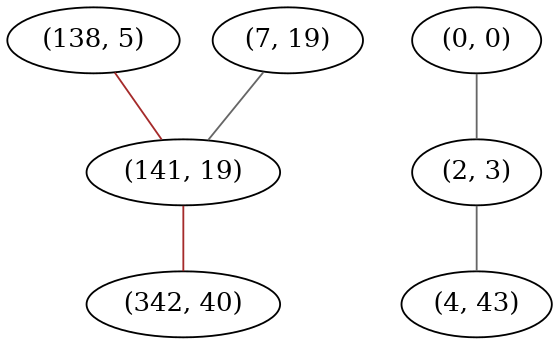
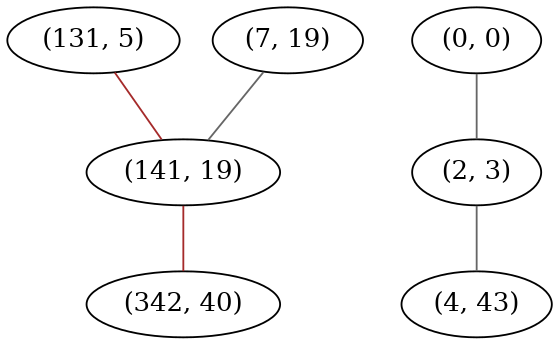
node "(138, 5)": label "(138, 5)" -> "(131, 5)"
